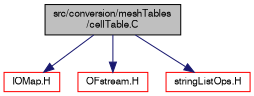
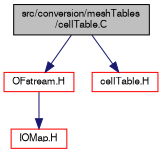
edge "src/conversion/meshTables /cellTable.C" -> "IOMap.H": now "OFstream.H" -> "IOMap.H"
node "stringListOps.H": label "stringListOps.H" -> "cellTable.H"
